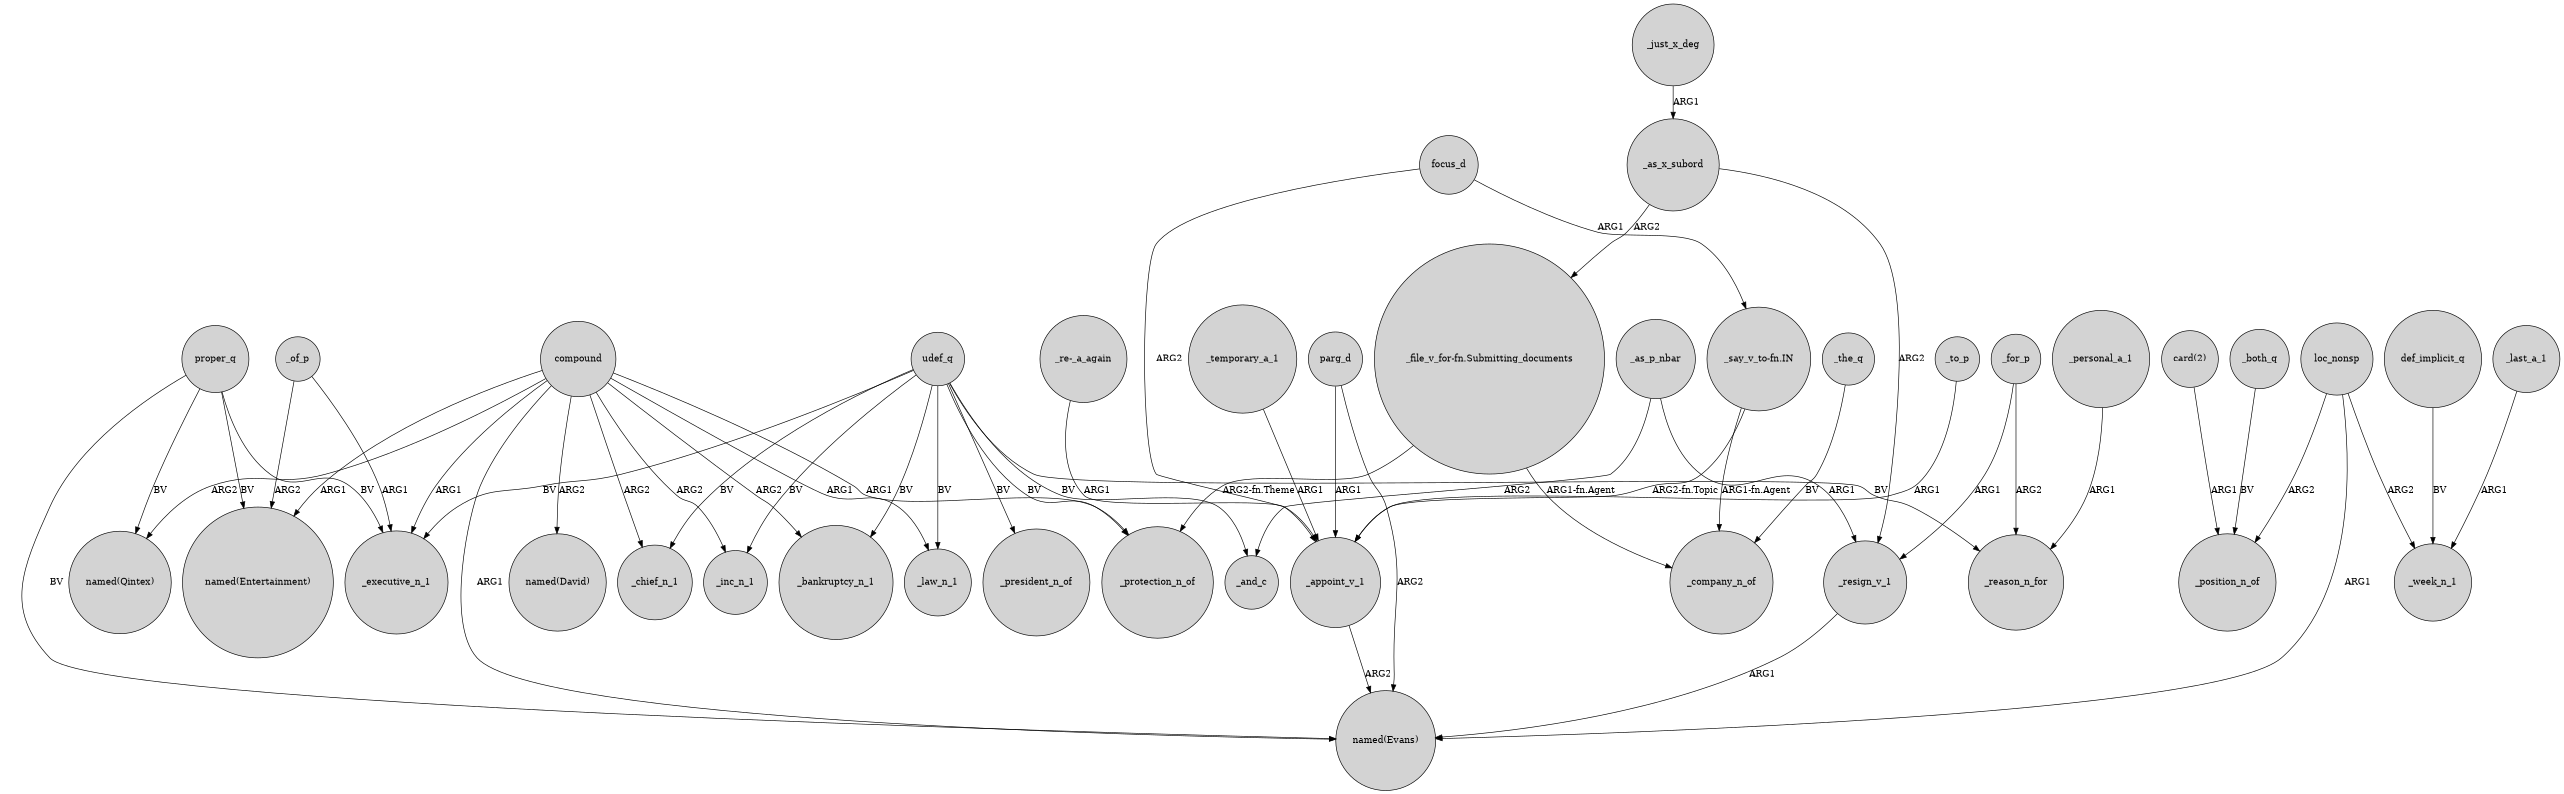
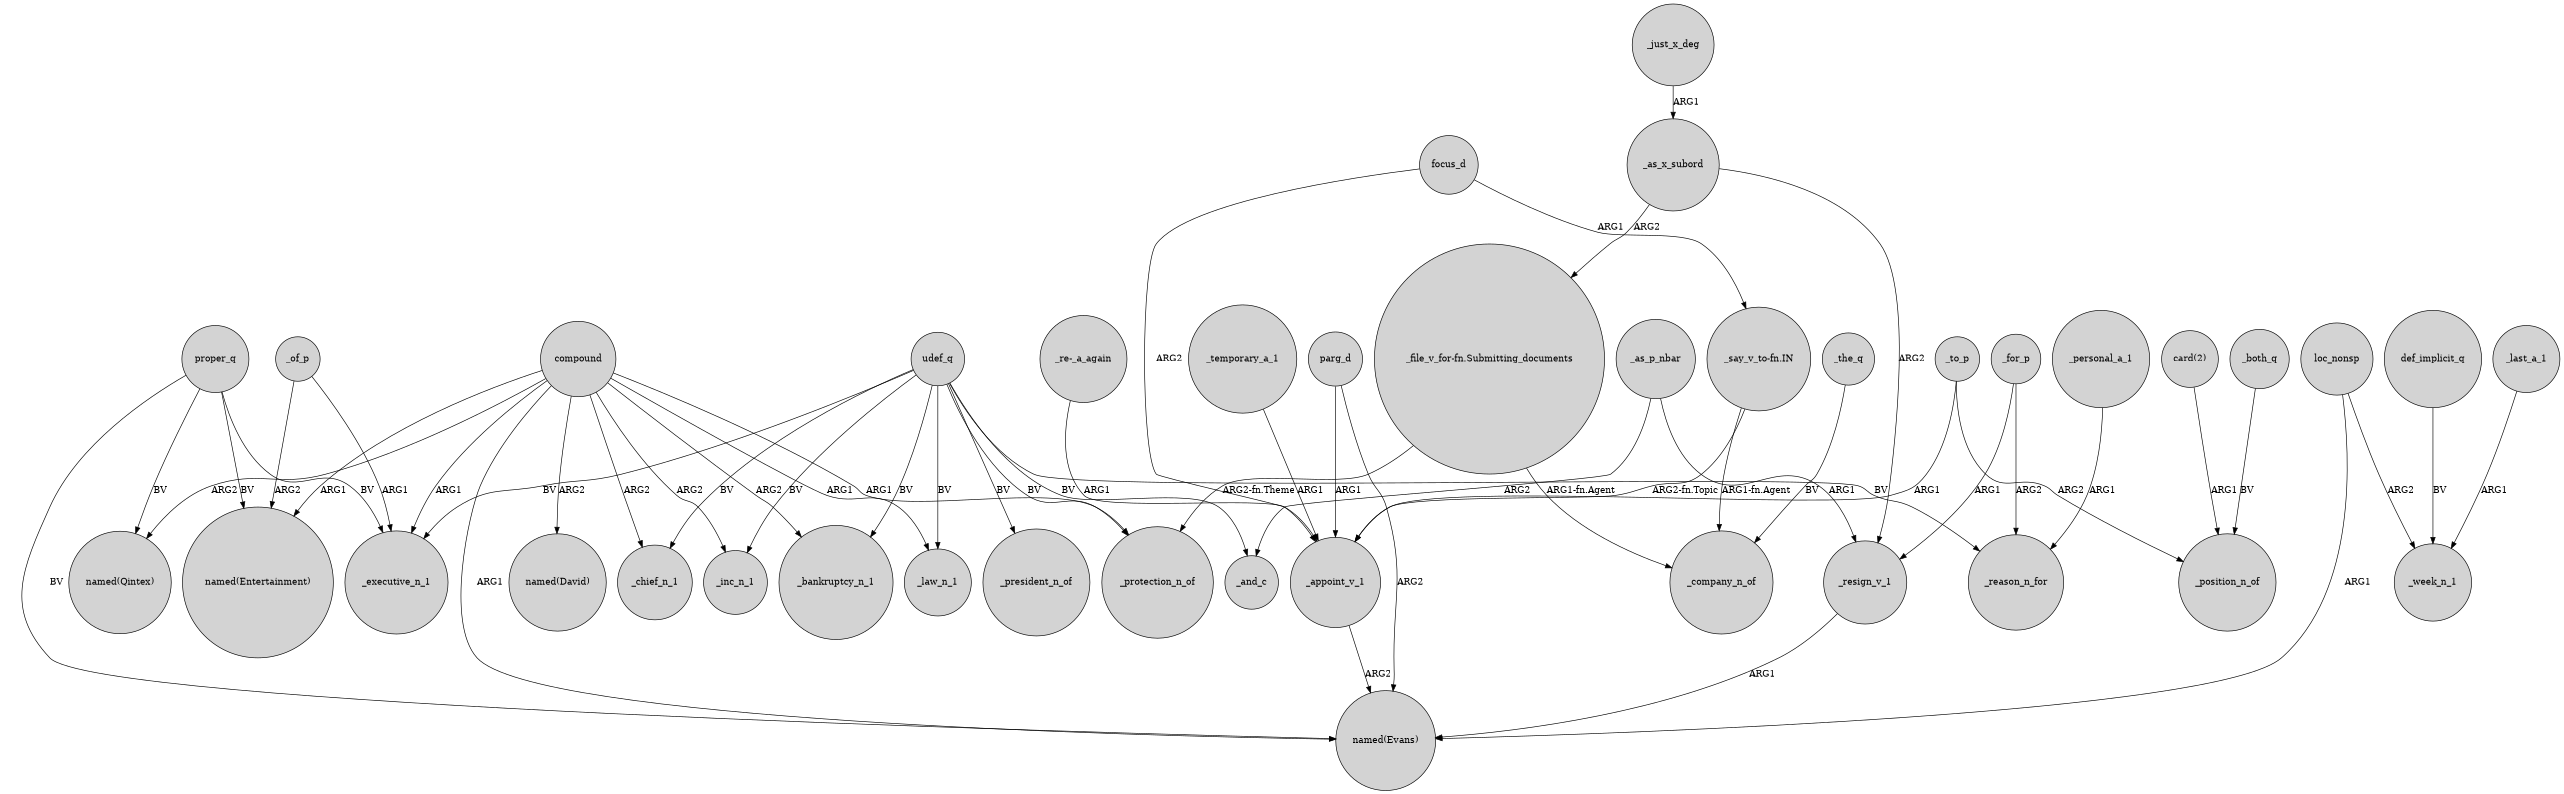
edge "loc_nonsp" -> "_position_n_of": now "_to_p" -> "_position_n_of"
